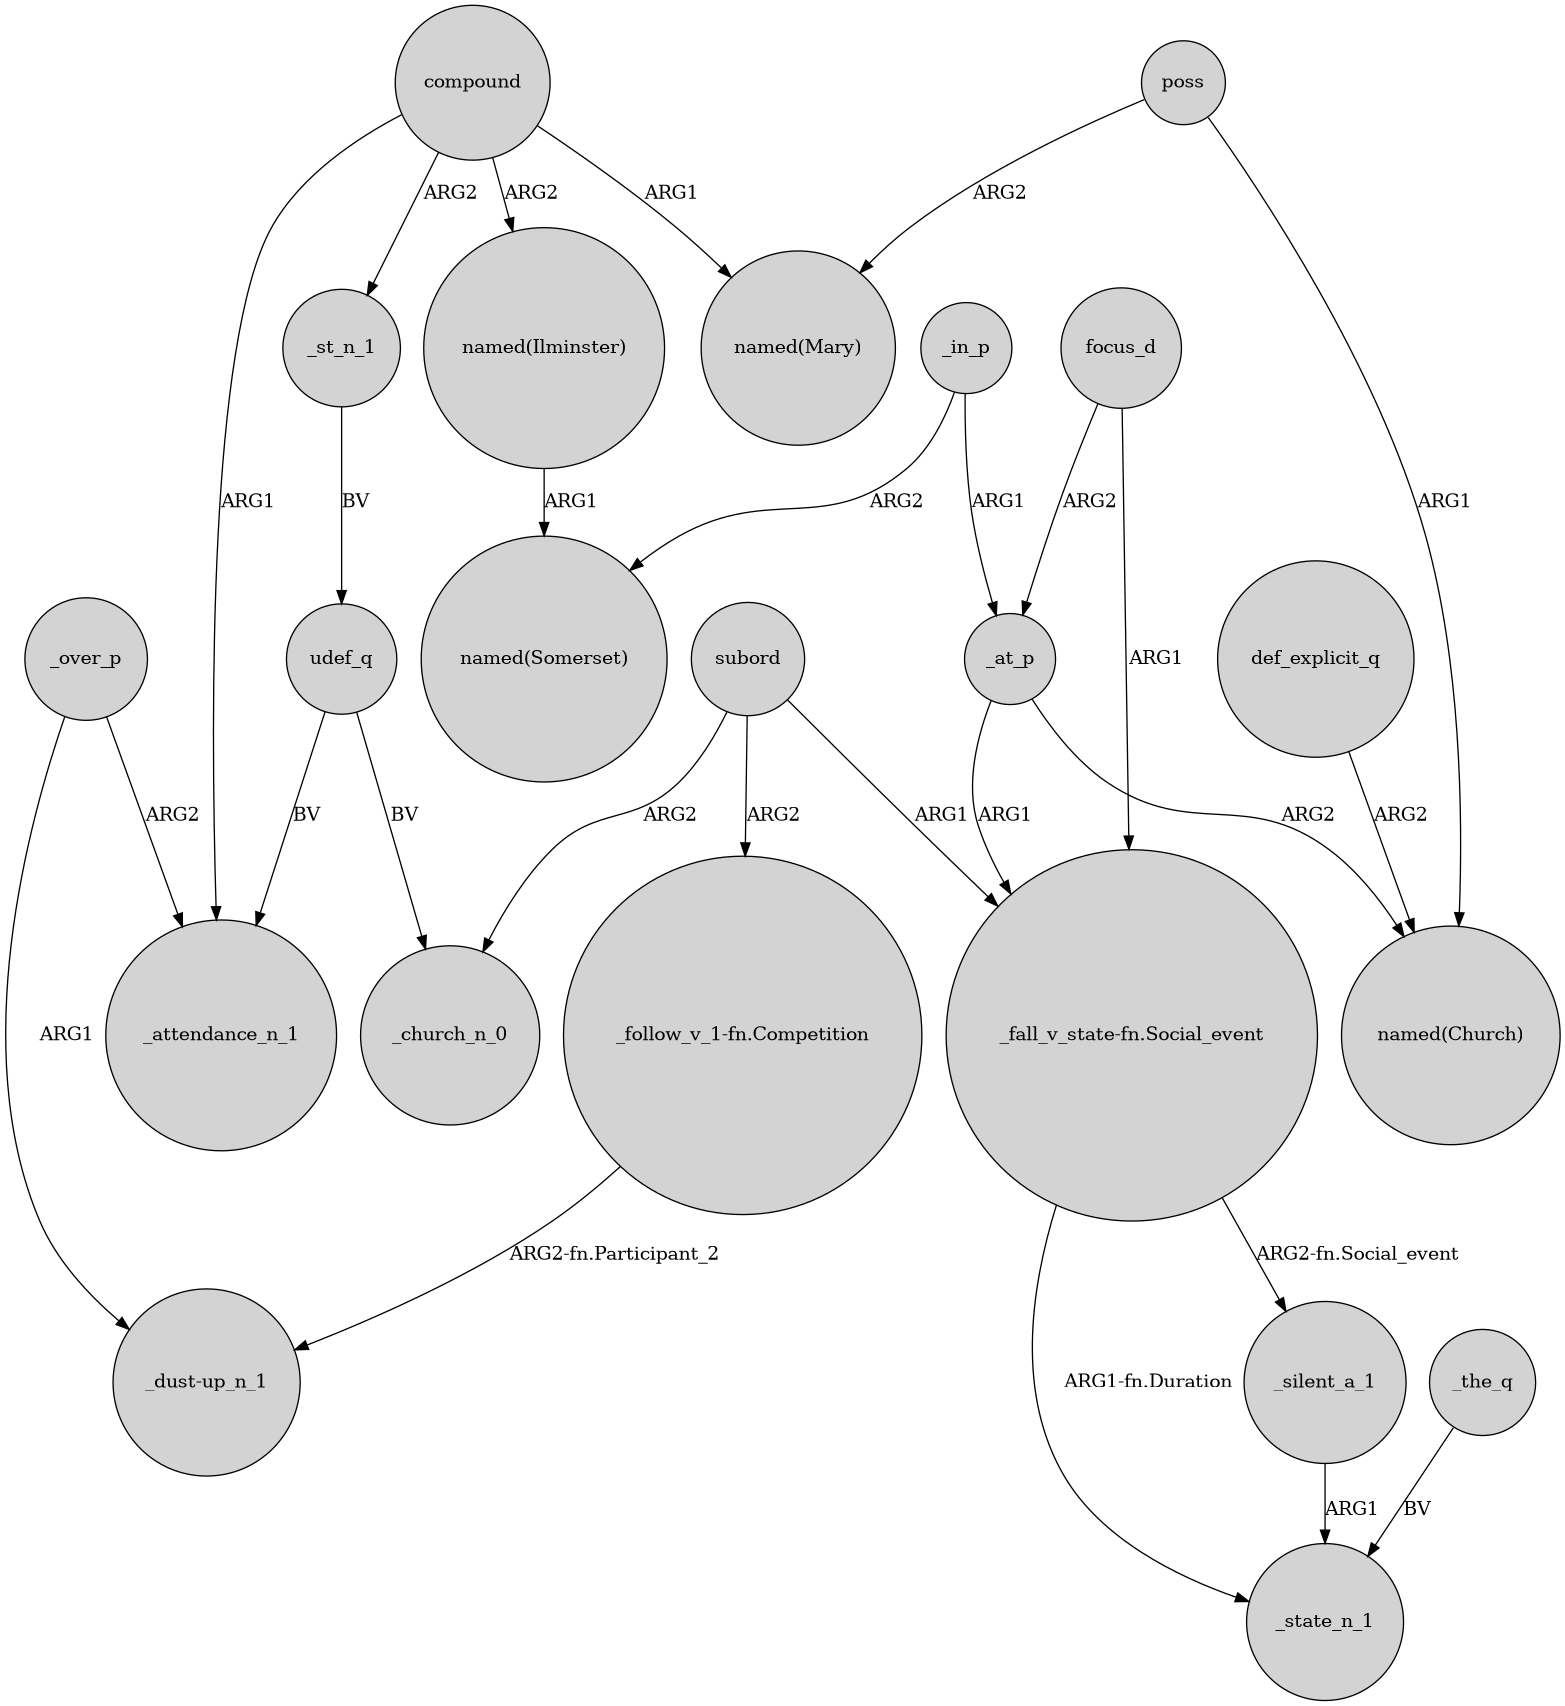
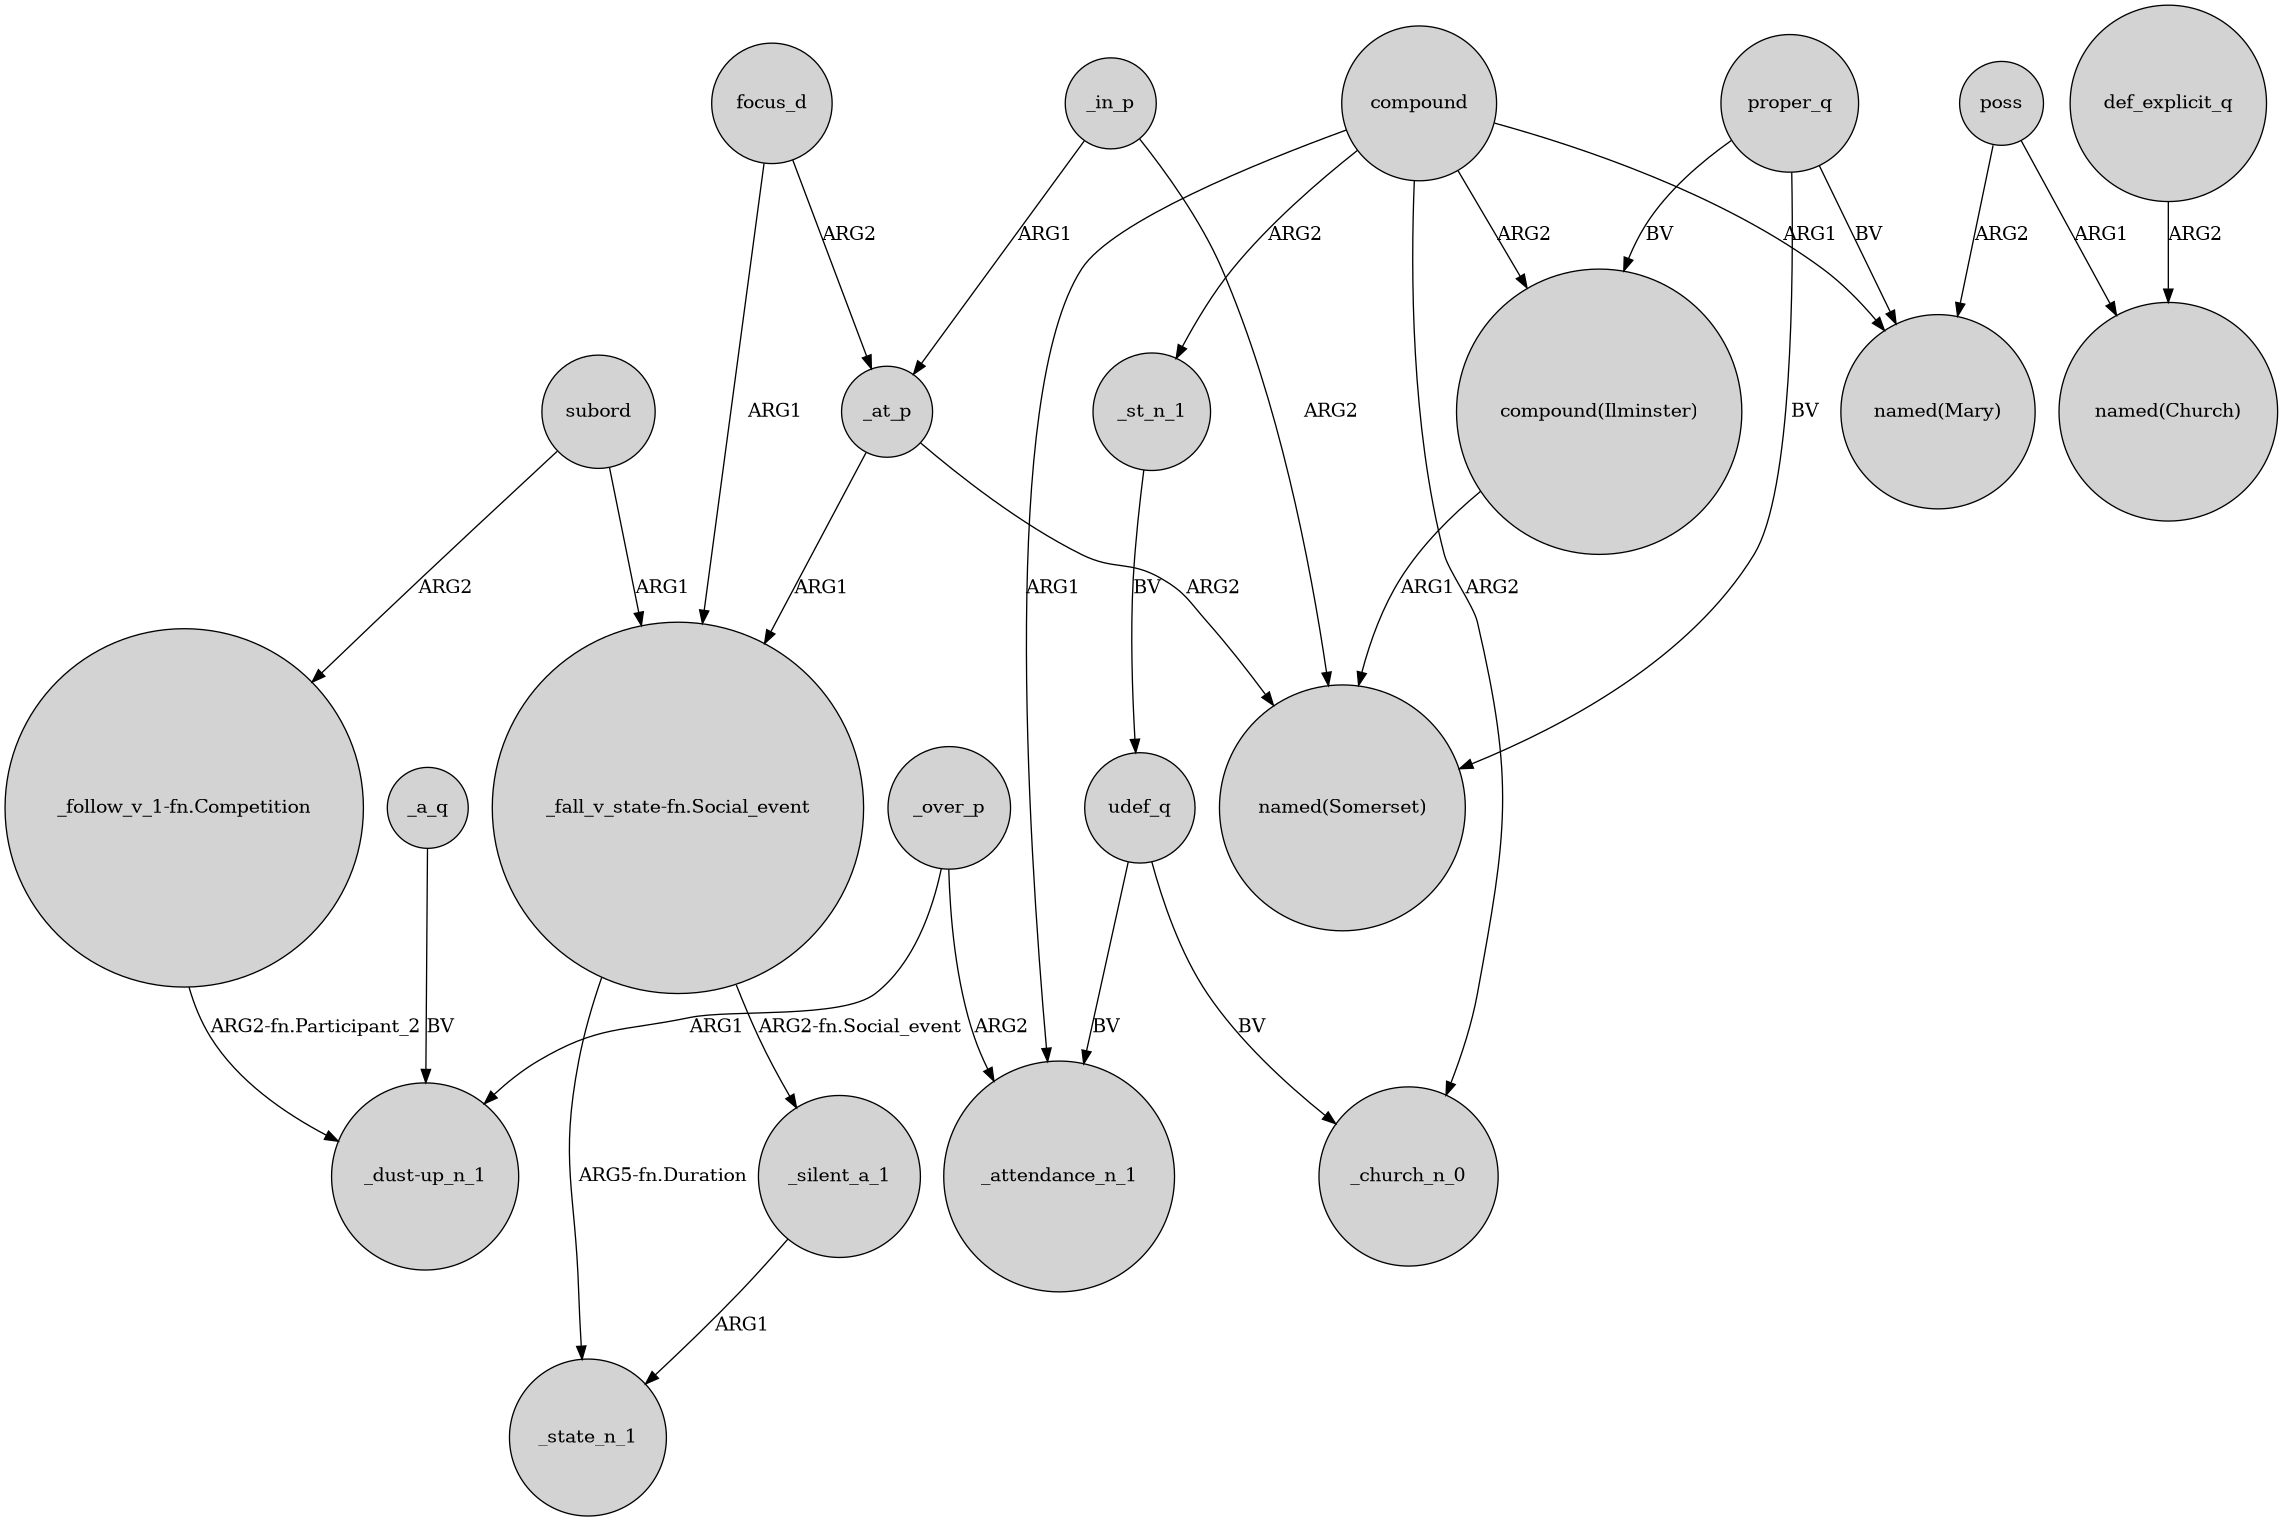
node "proper_q": added
node "named(Ilminster)": label "named(Ilminster)" -> "compound(Ilminster)"
node "_a_q": added
edge "_at_p" -> "named(Church)": now "_at_p" -> "named(Somerset)"
edge "subord" -> "_church_n_0": now "compound" -> "_church_n_0"
edge "_fall_v_state-fn.Social_event" -> "_state_n_1": label "ARG1-fn.Duration" -> "ARG5-fn.Duration"
node "_the_q": removed
